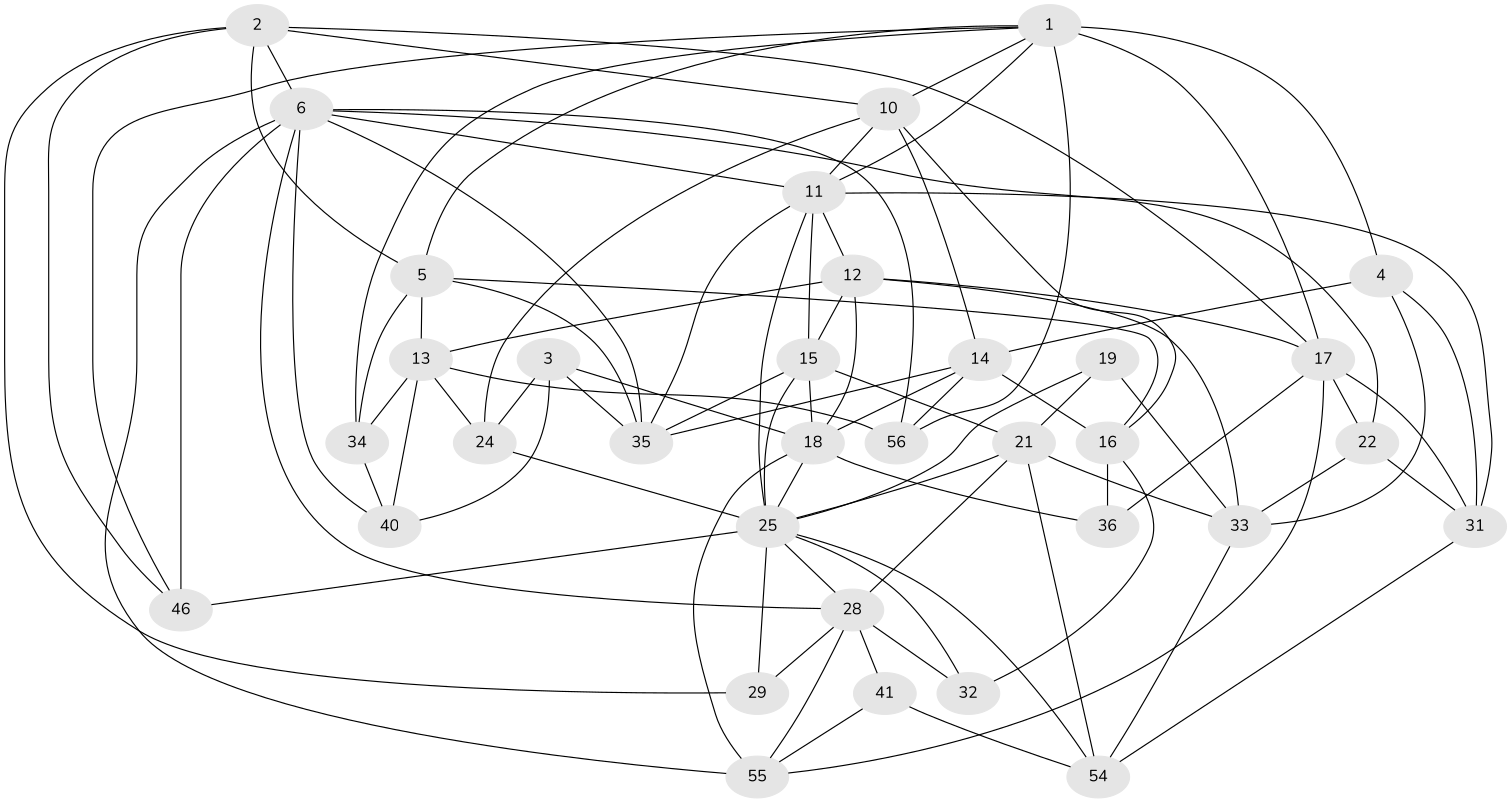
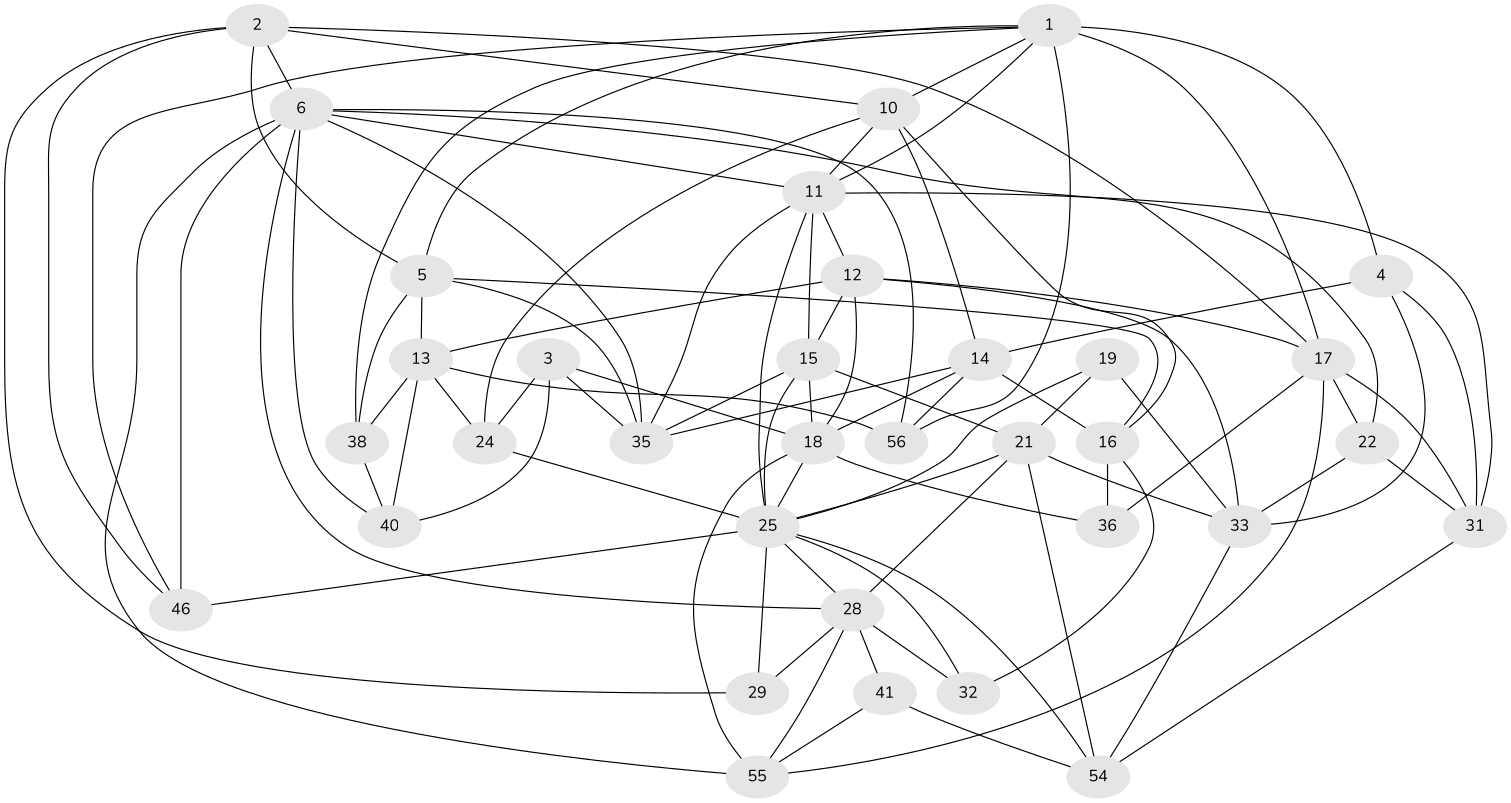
node "34": label "34" -> "38"
